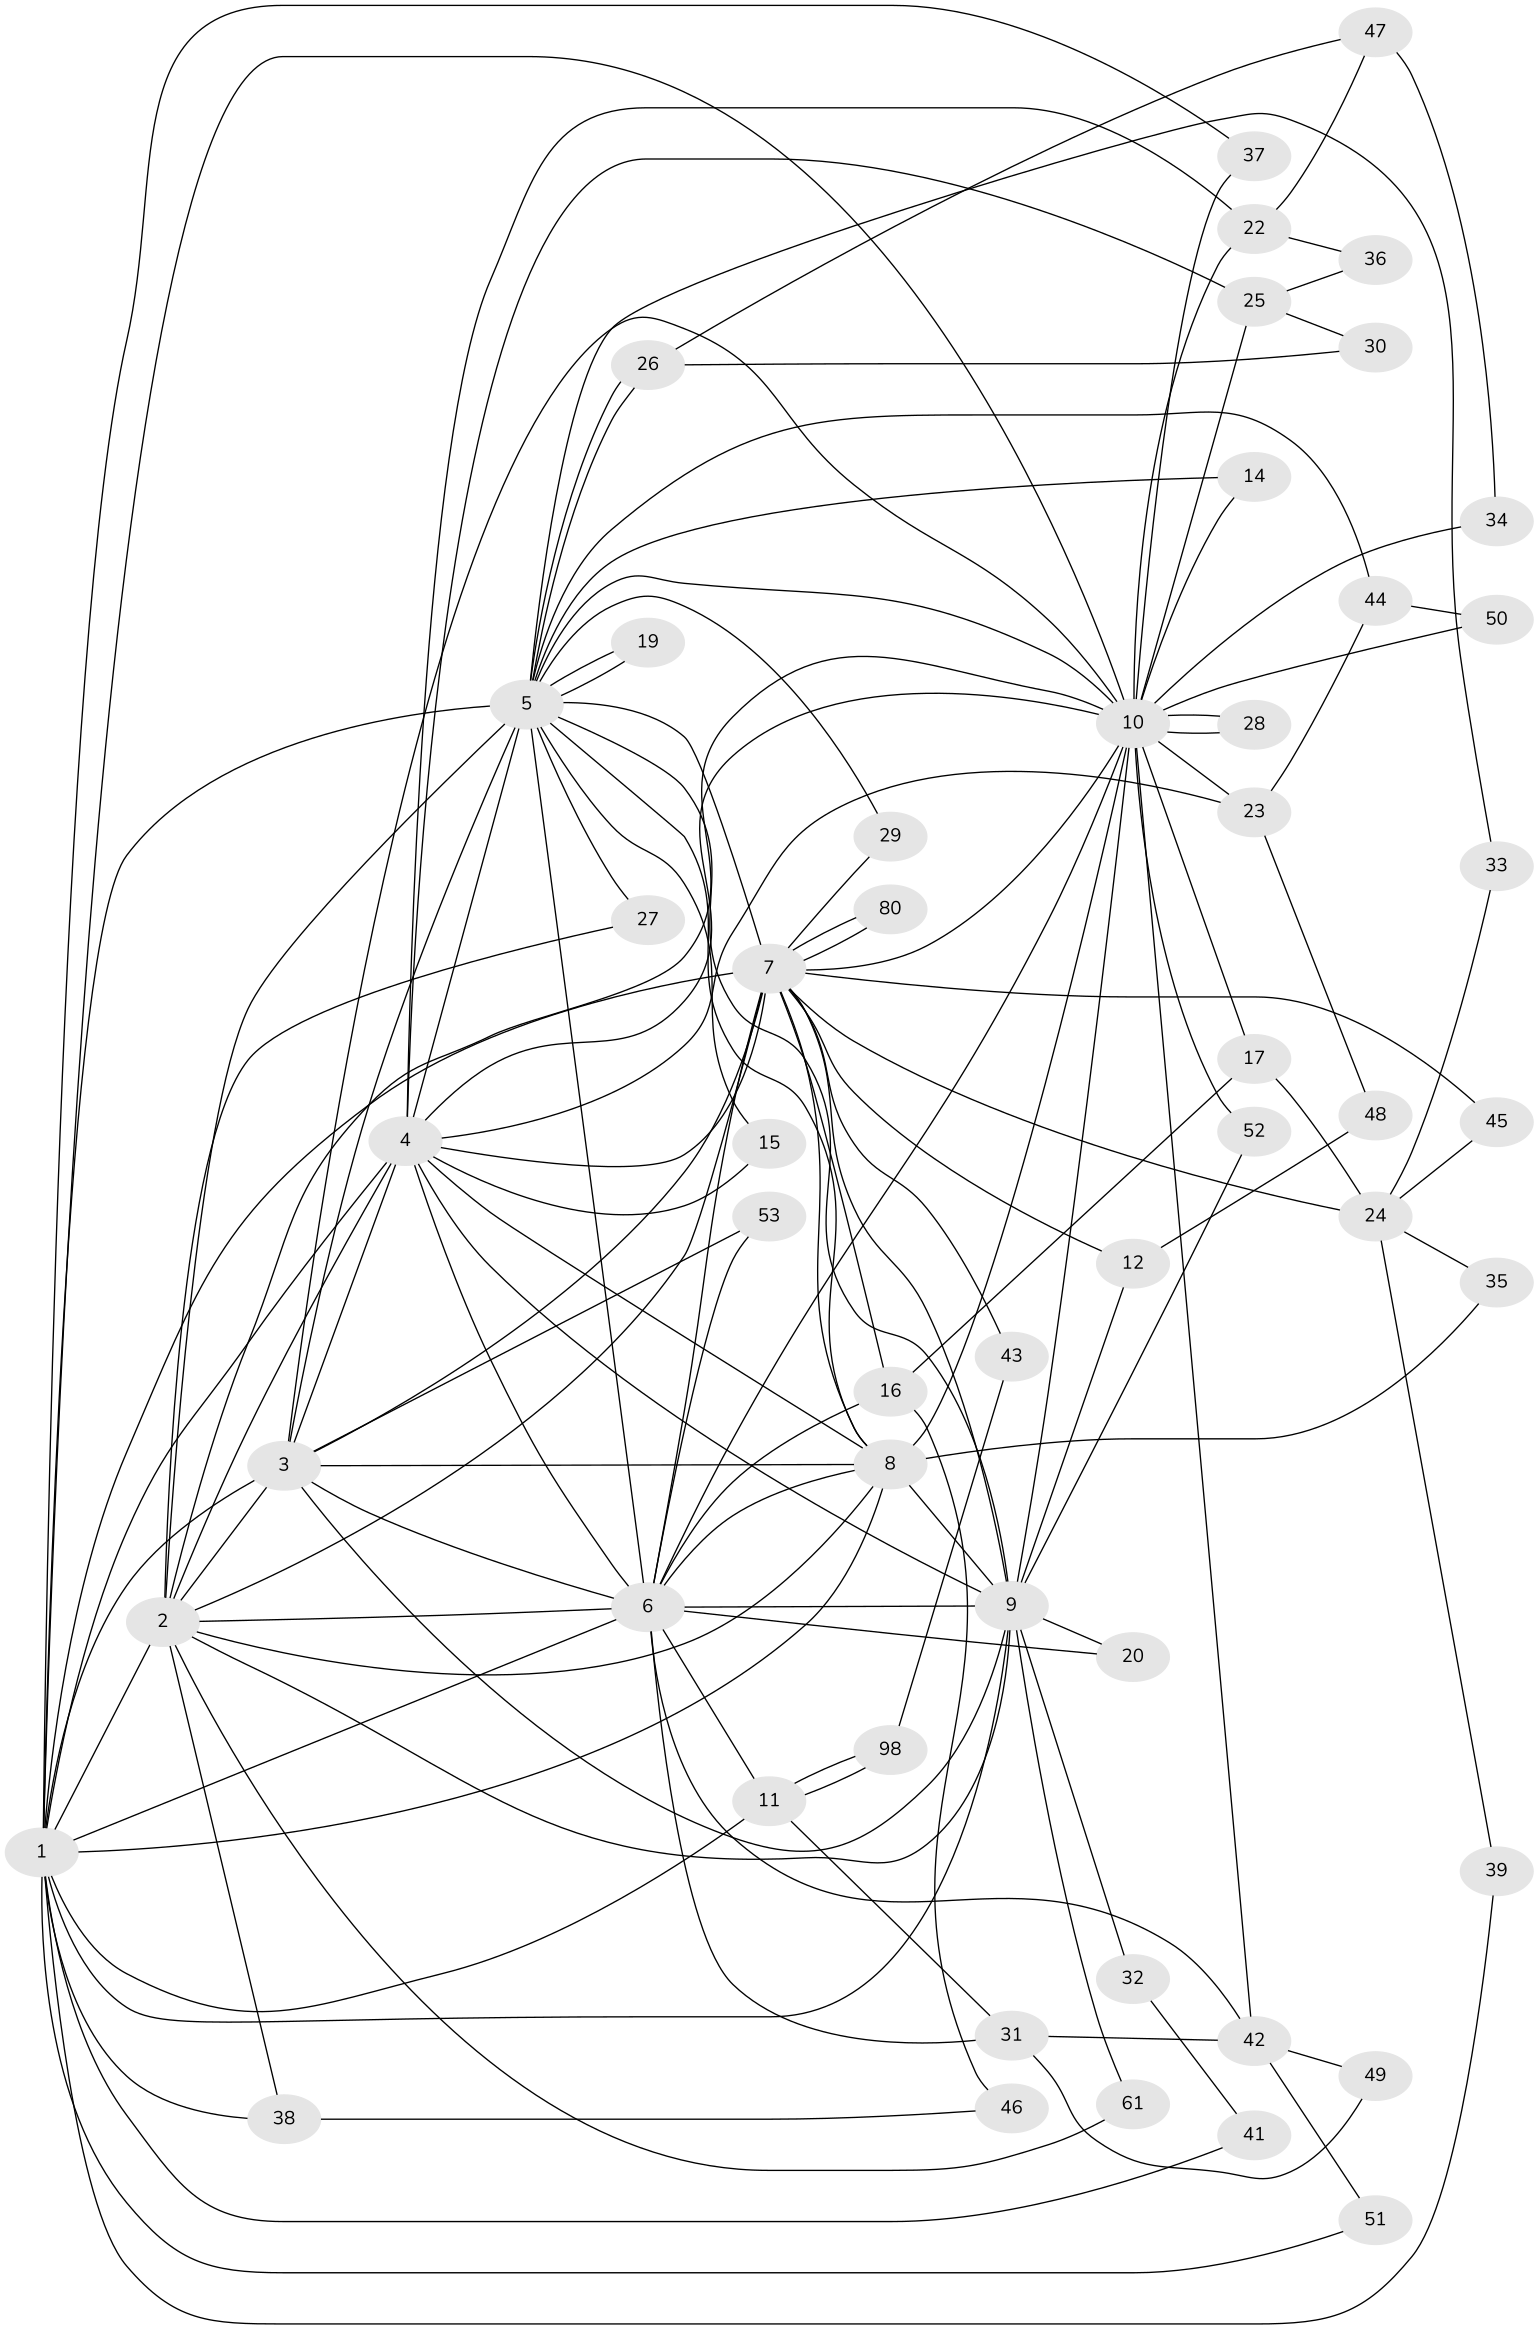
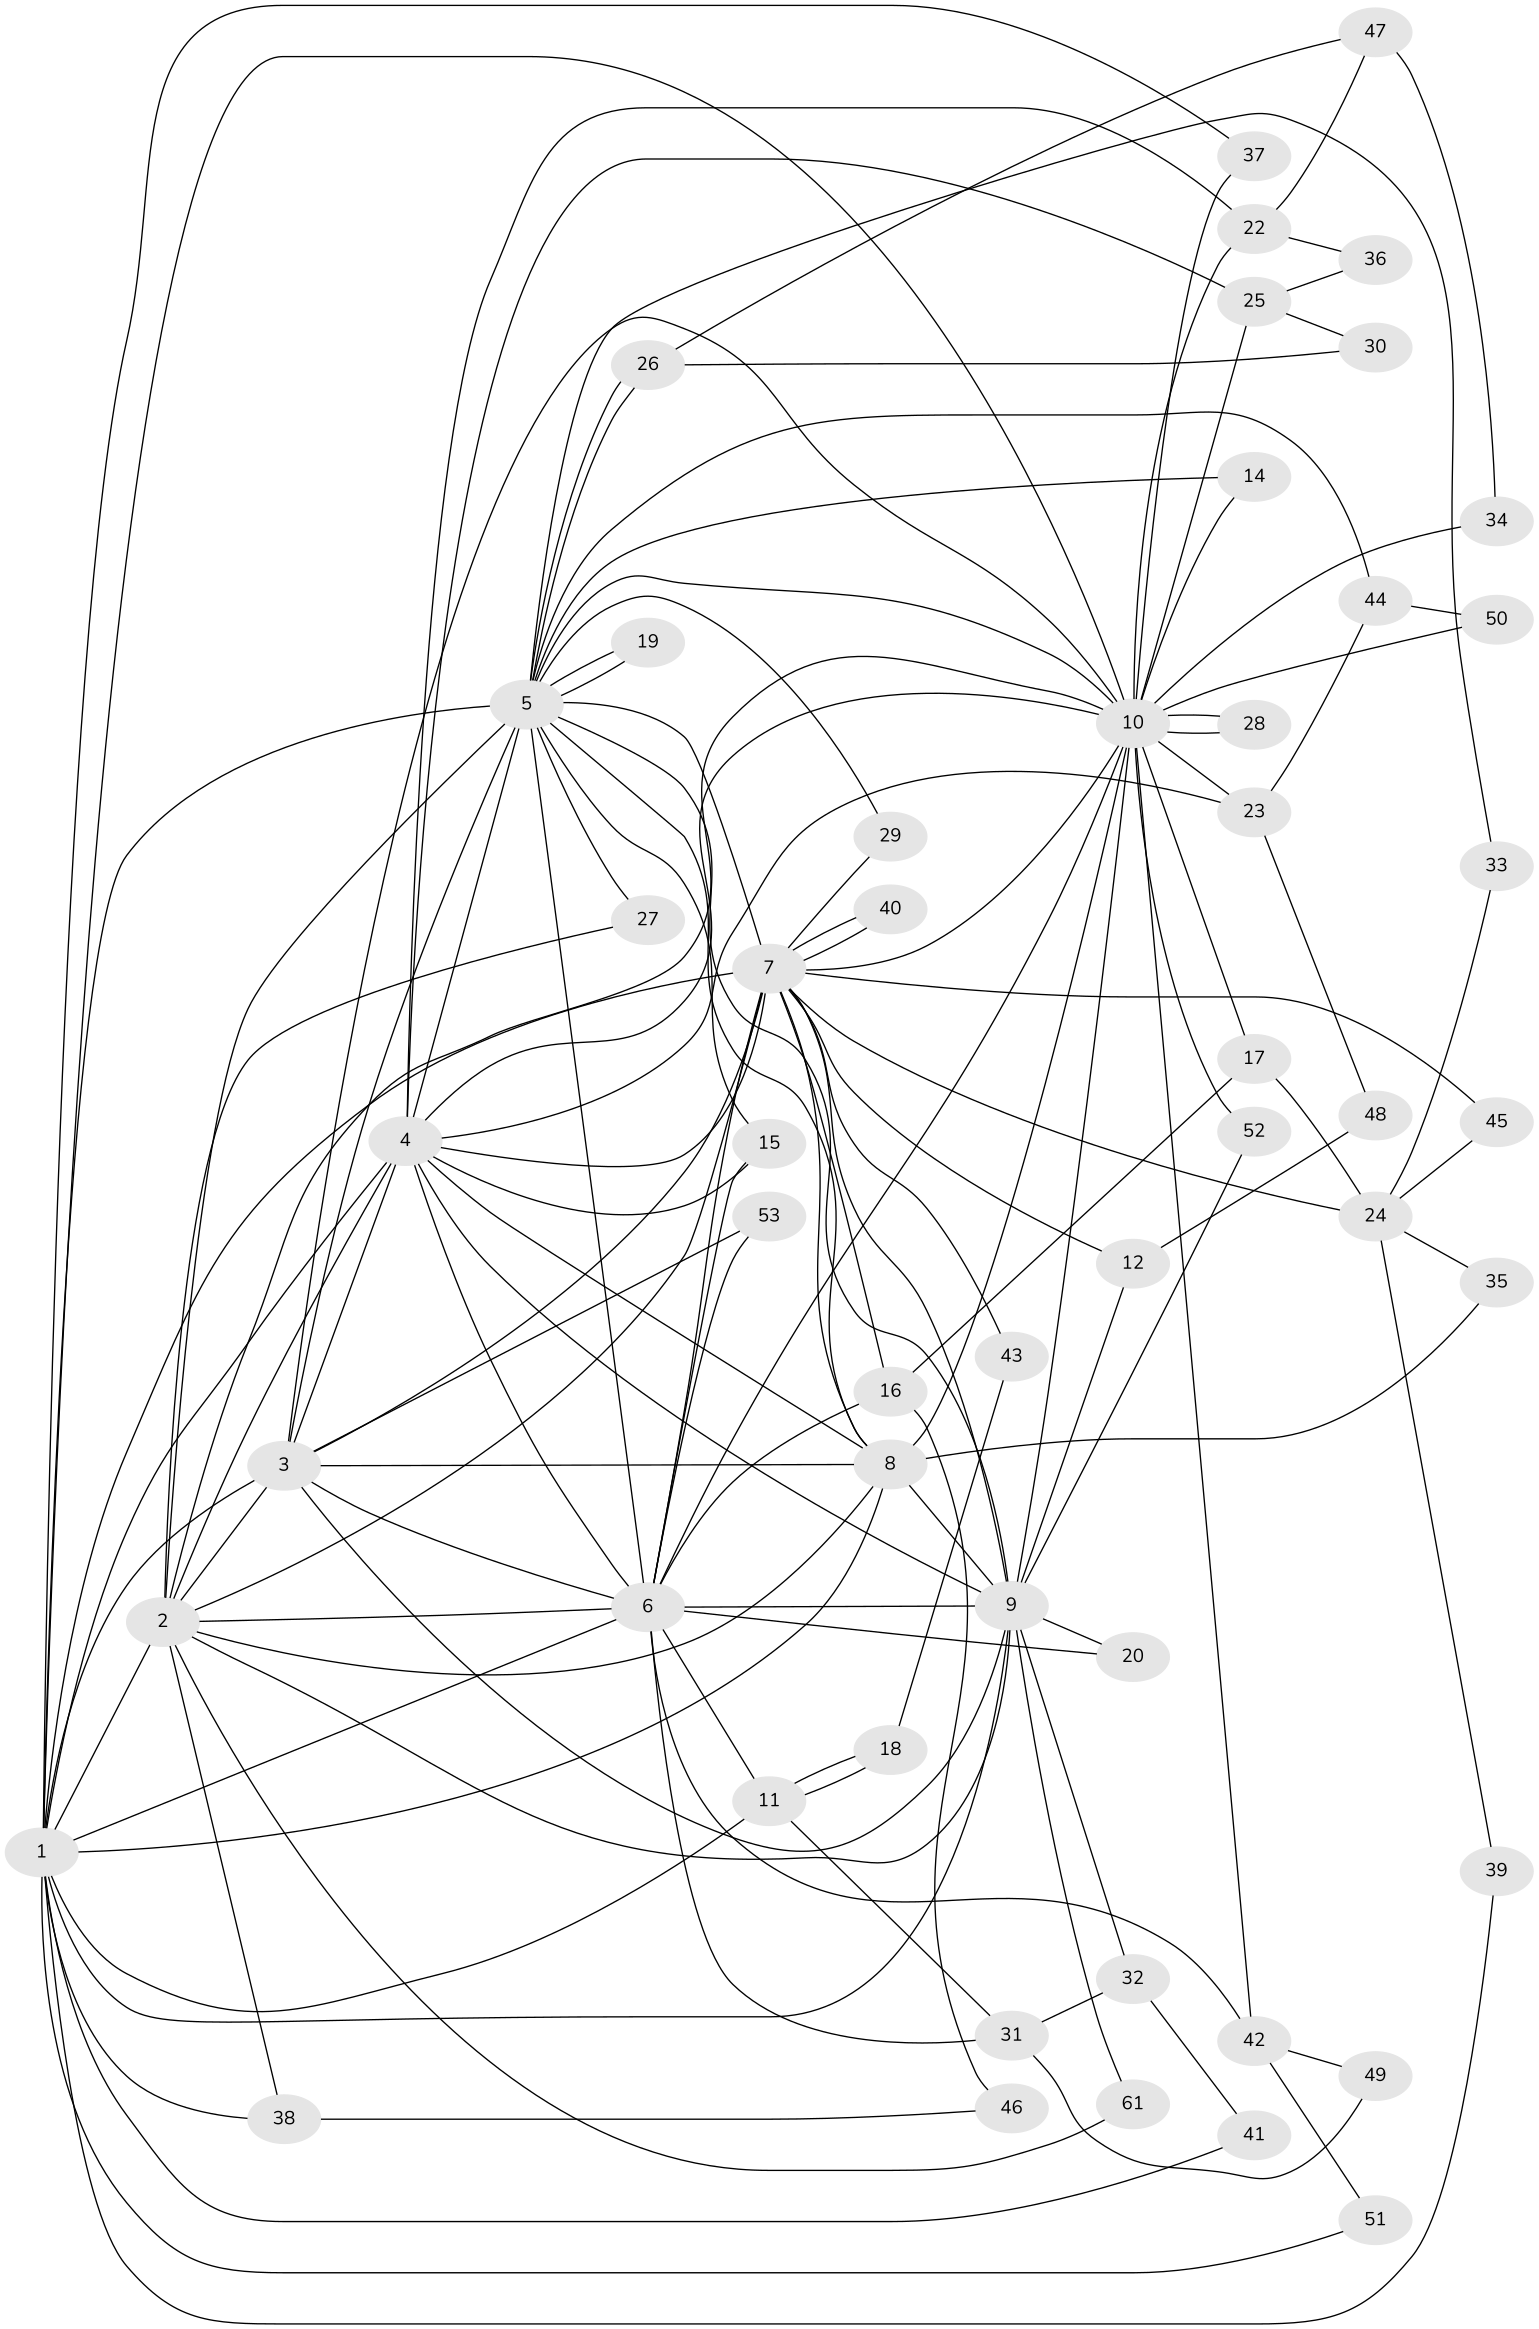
node "80": label "80" -> "40"
edge "8" -- "6": now "15" -- "6"
node "98": label "98" -> "18"
edge "31" -- "42": now "31" -- "32"
